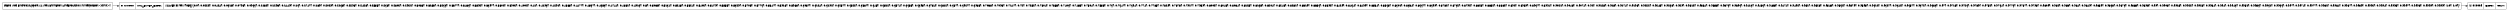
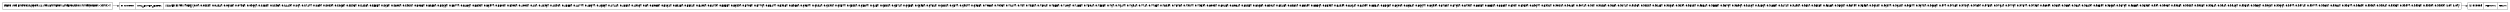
node "1: 0x0009": text "BLOCK" -> "RETURN"
